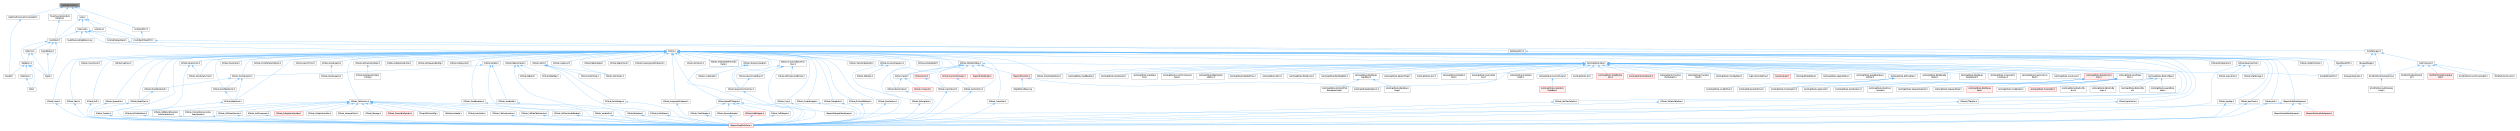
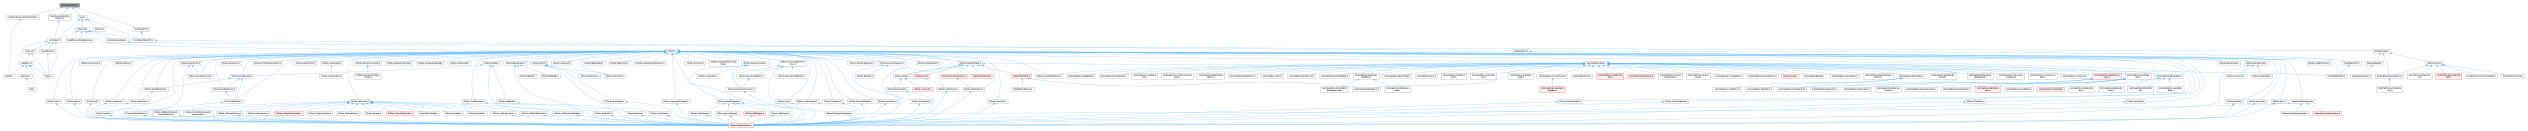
node "Graph_UseCachedPose.h": label "Graph_UseCachedPose.h" -> "AnimGraphNode_UseCachedPose.h"
